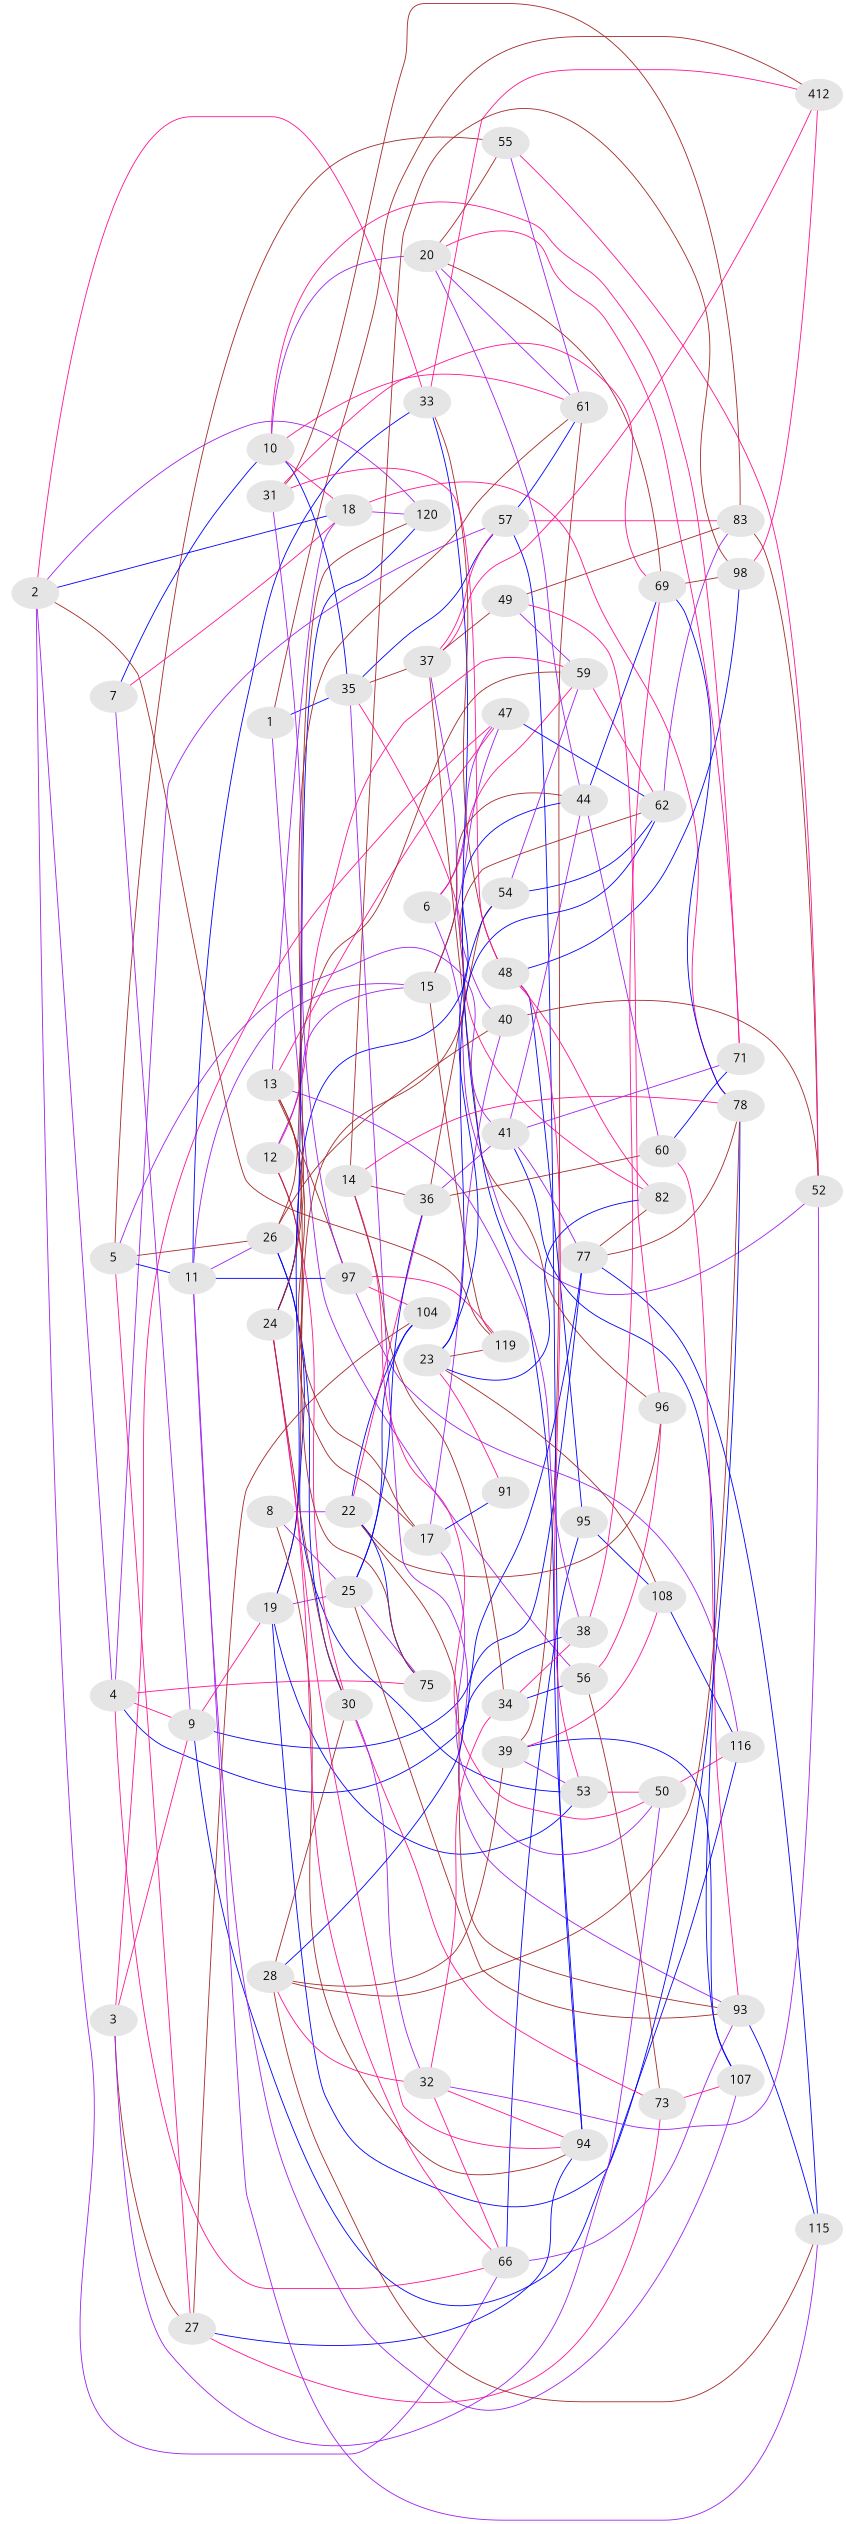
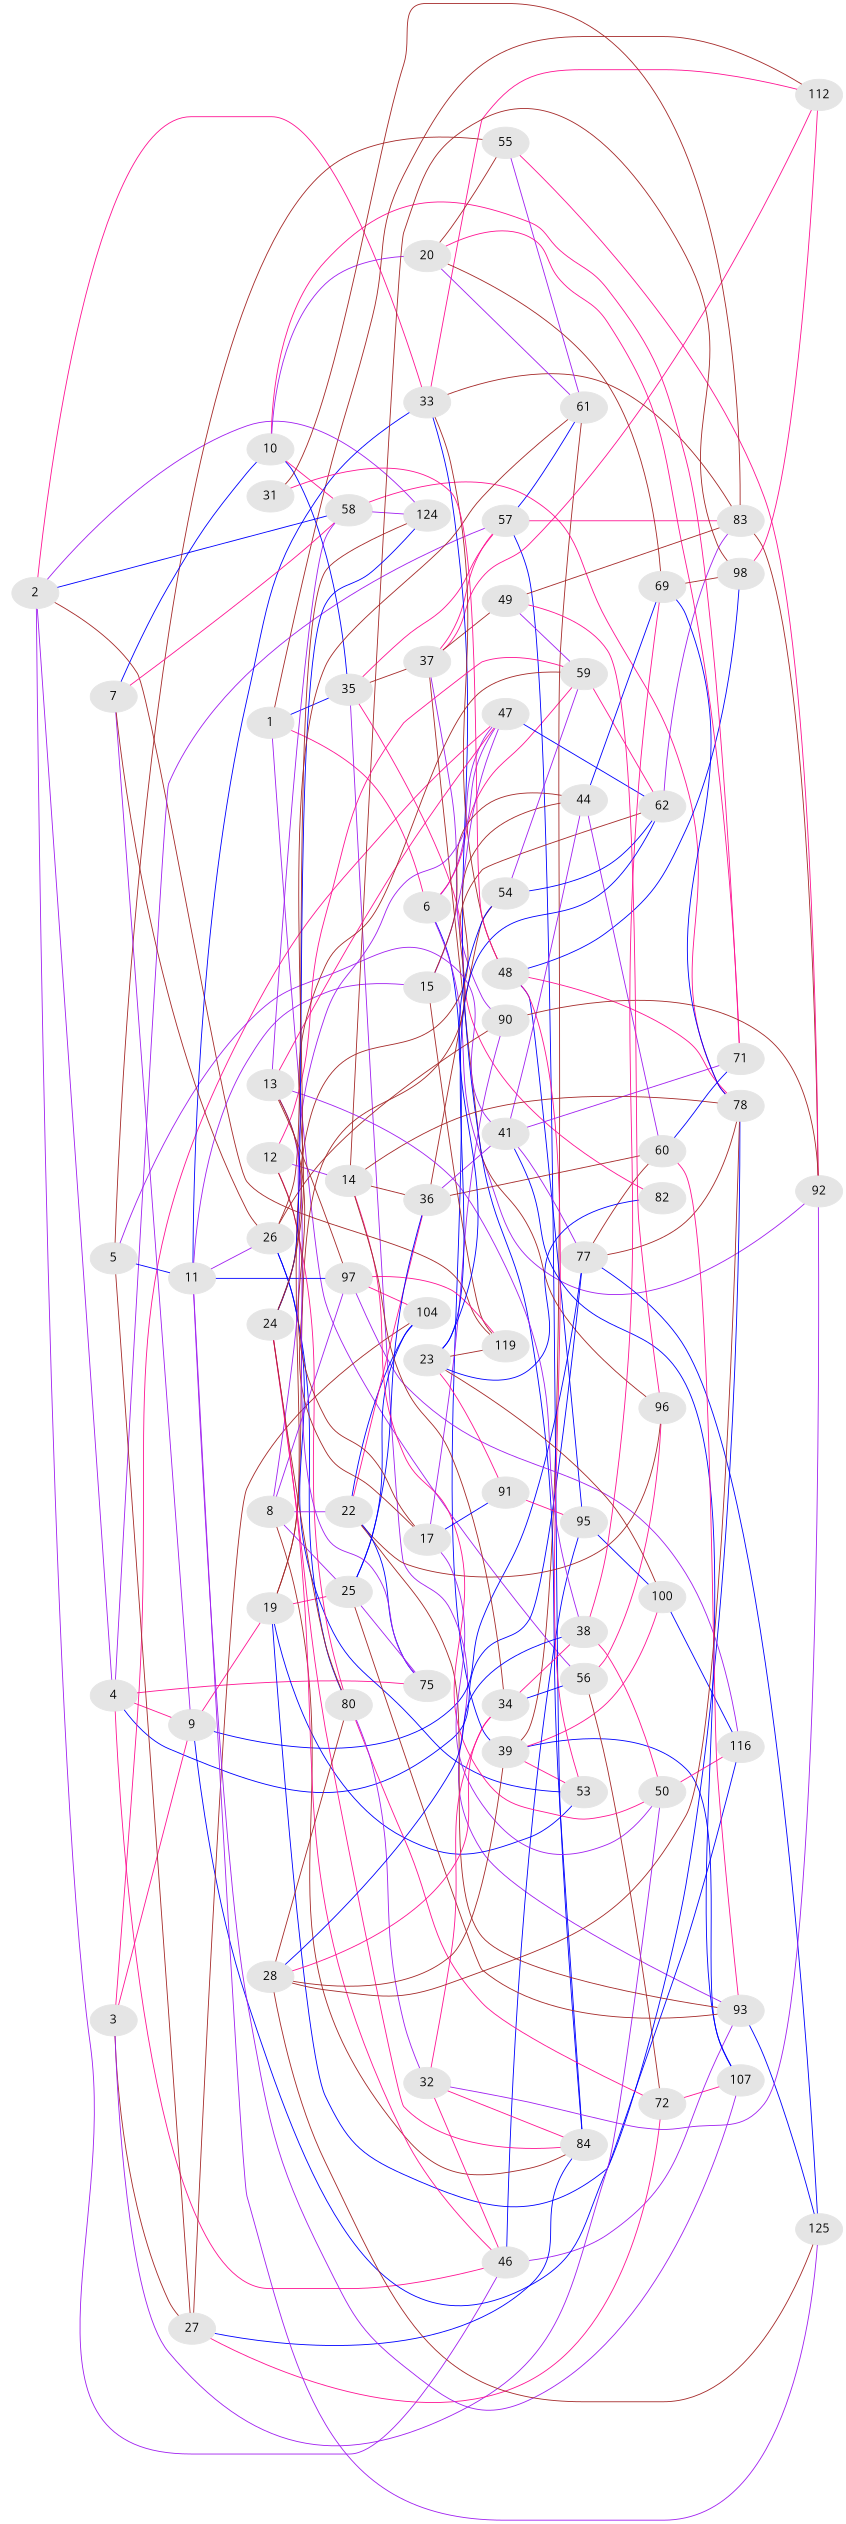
node "412": label "412" -> "112"
edge "31" -- "69": removed
edge "61" -- "10": removed
edge "33" -- "83": added
edge "20" -- "44": removed
node "18": label "18" -> "58"
node "120": label "120" -> "124"
edge "57" -- "35": color blue -> deeppink
edge "31" -- "97": now "8" -- "97"
edge "1" -- "6": added
node "40": label "40" -> "90"
edge "15" -- "12": now "14" -- "12"
edge "47" -- "8": added
edge "44" -- "19": color blue -> brown
edge "48" -- "82": now "48" -- "78"
edge "78" -- "14": color deeppink -> brown
node "52": label "52" -> "92"
edge "82" -- "77": now "60" -- "77"
edge "26" -- "5": now "26" -- "7"
edge "6" -- "39": added
edge "91" -- "95": added
edge "13" -- "75": color brown -> purple
node "108": label "108" -> "100"
edge "25" -- "19": color purple -> deeppink
node "30": label "30" -> "80"
edge "39" -- "53": color purple -> deeppink
edge "53" -- "50": now "38" -- "50"
edge "5" -- "27": color deeppink -> brown
edge "28" -- "32": now "28" -- "34"
node "73": label "73" -> "72"
node "94": label "94" -> "84"
node "115": label "115" -> "125"
node "66": label "66" -> "46"
